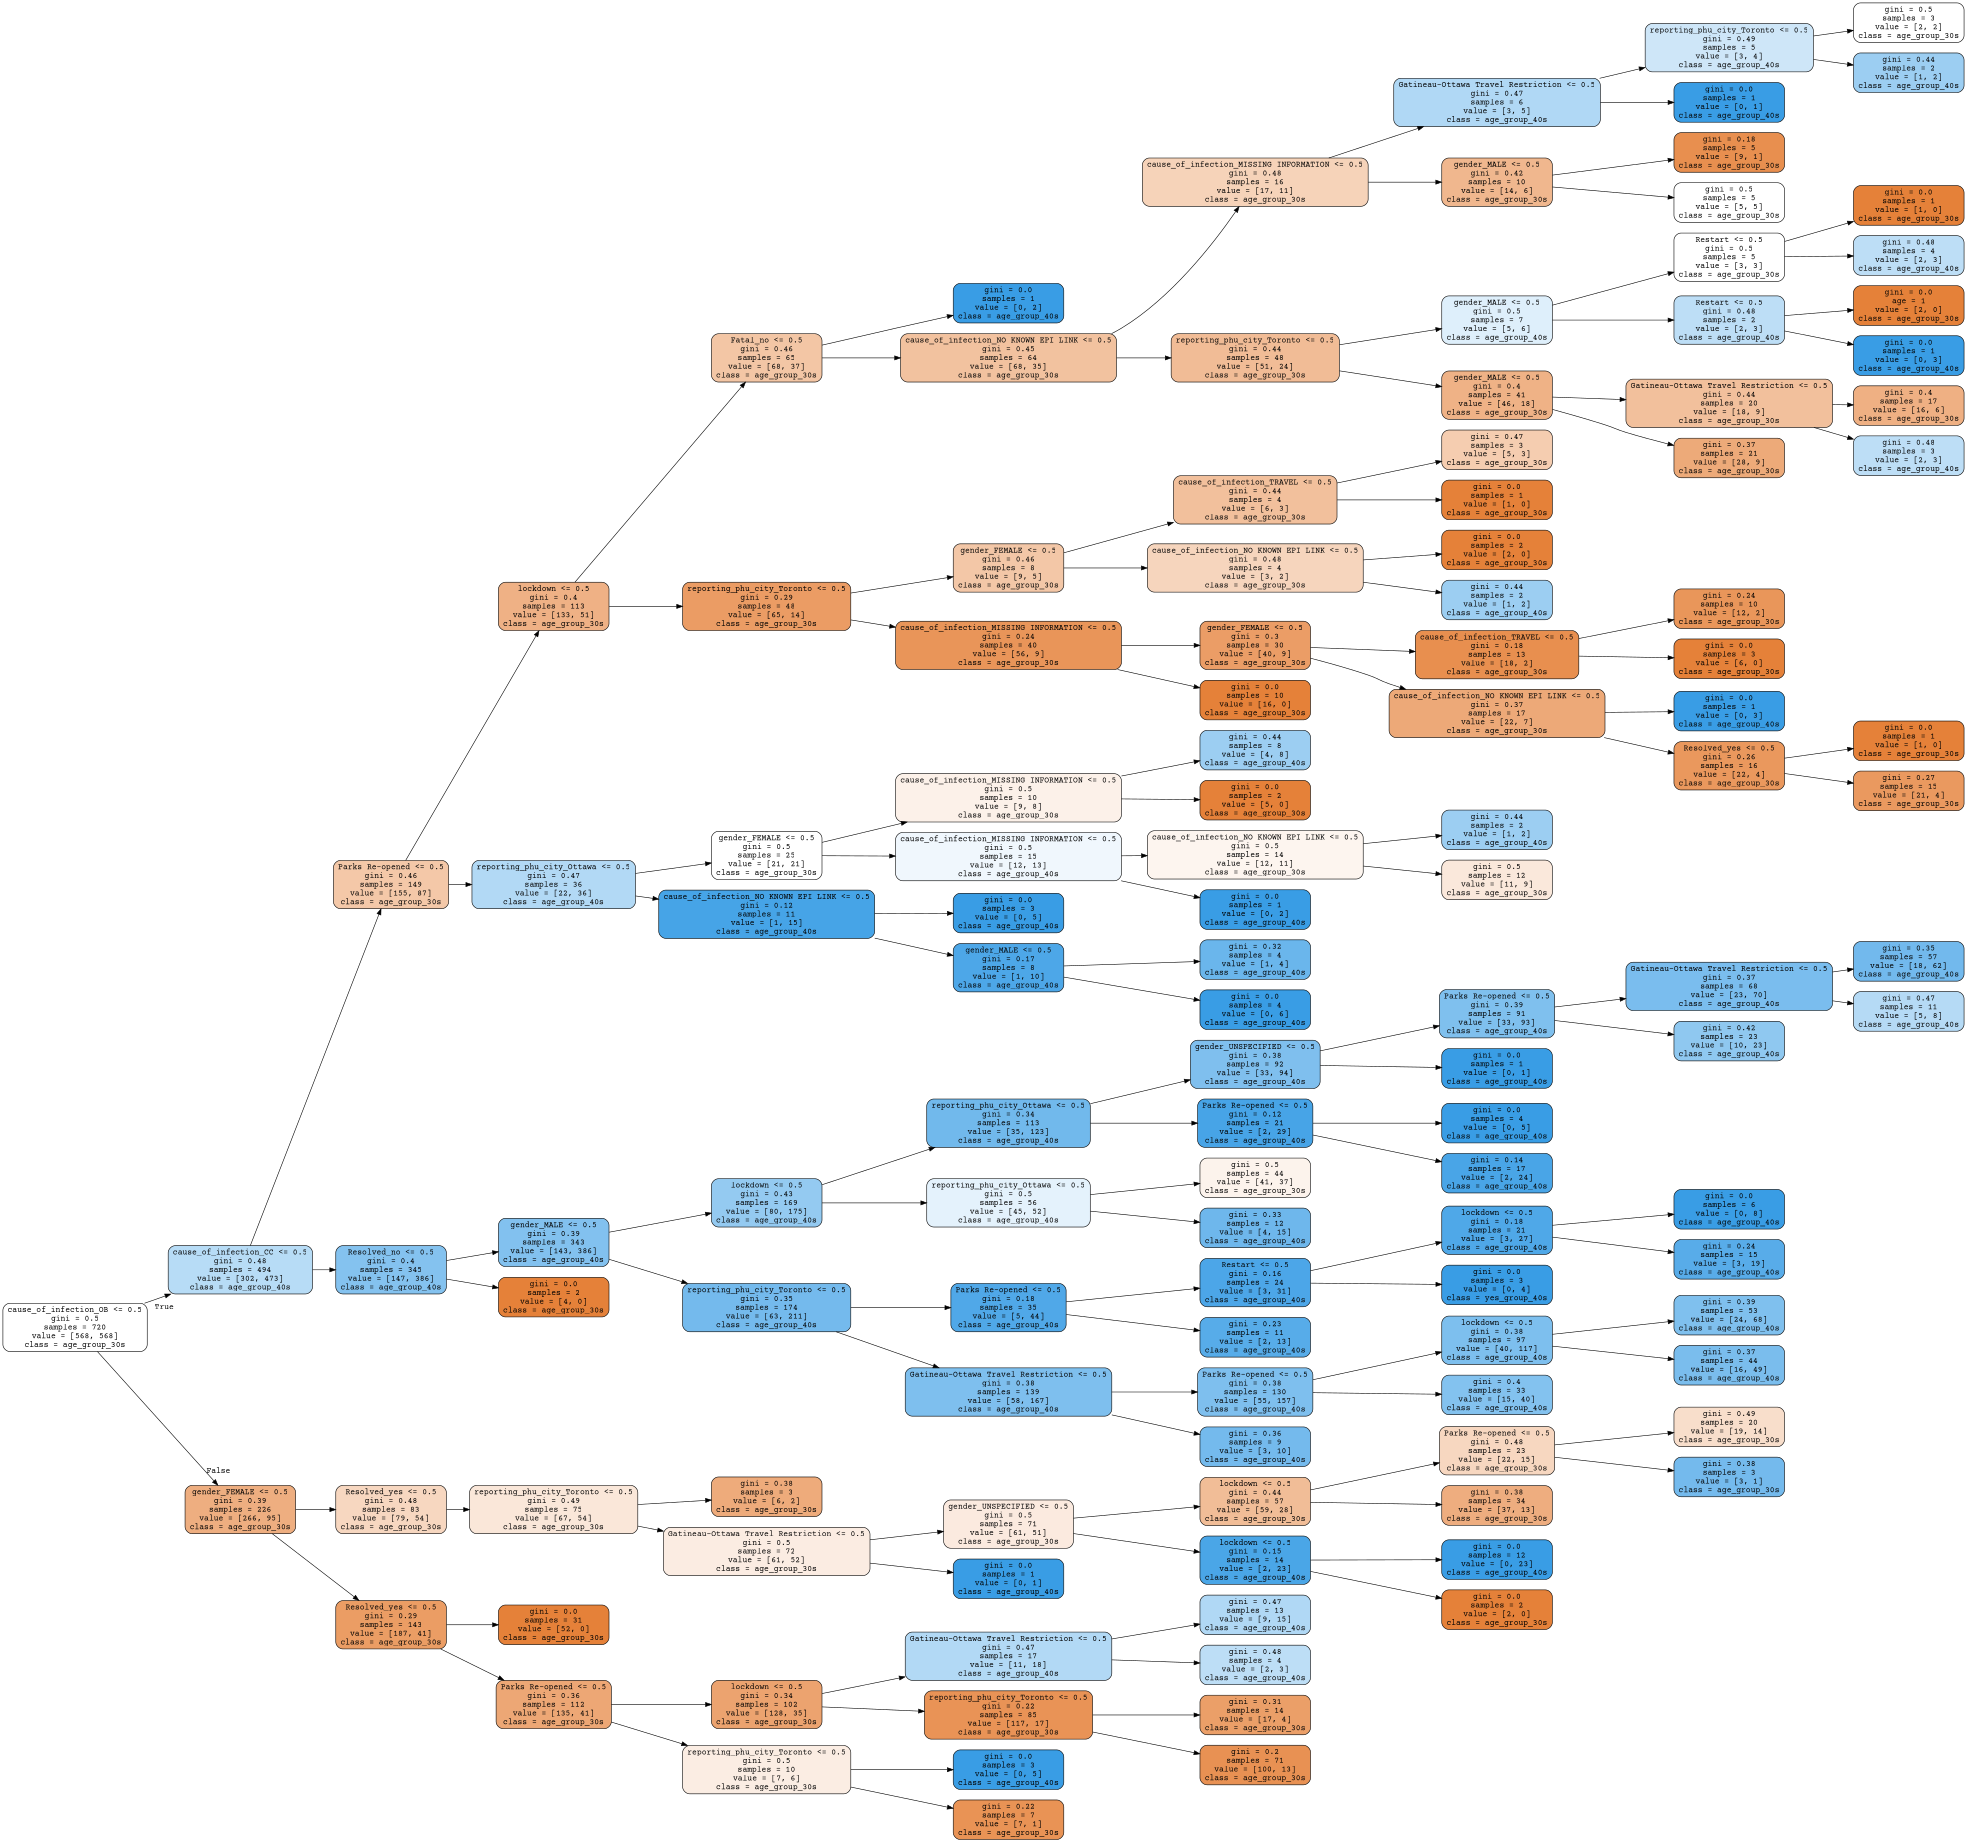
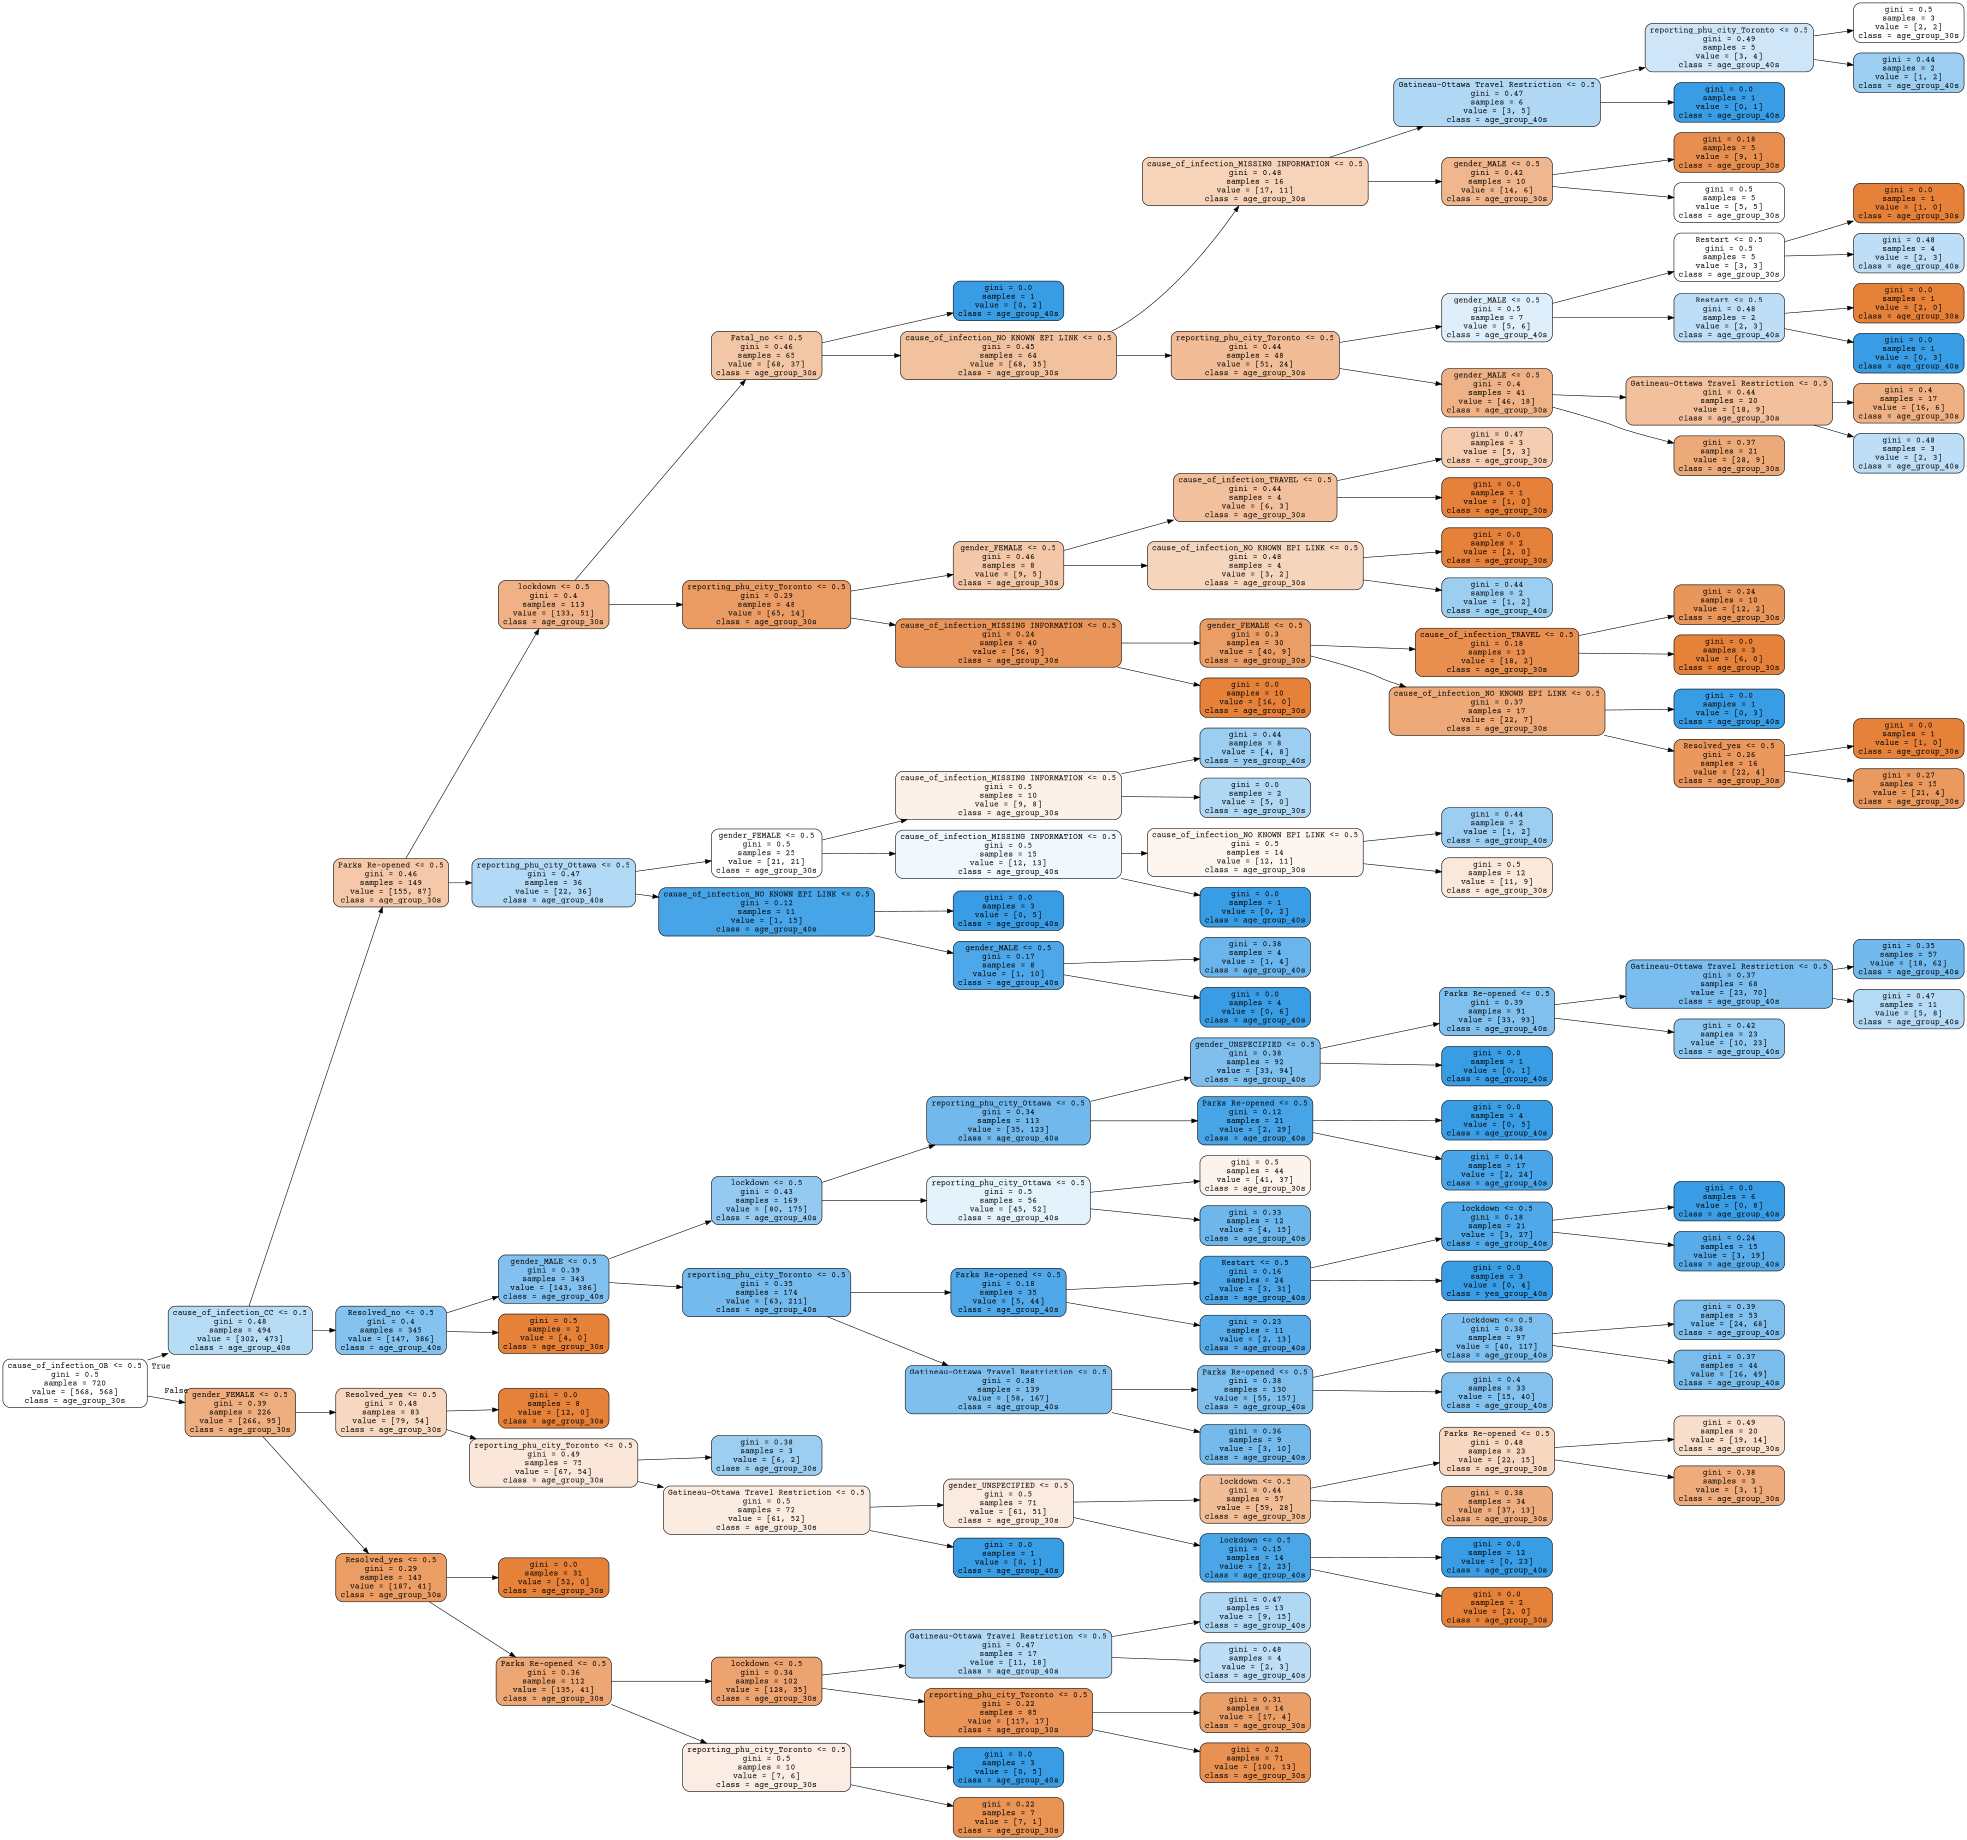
node "gini = 0.0 age = 1 value = [2, 0] class = age_group_30s": label "gini = 0.0 age = 1 value = [2, 0] class = age_group_30s" -> "gini = 0.0 samples = 1 value = [2, 0] class = age_group_30s"
node "gini = 0.44 samples = 8 value = [4, 8] class = age_group_40s": label "gini = 0.44 samples = 8 value = [4, 8] class = age_group_40s" -> "gini = 0.44 samples = 8 value = [4, 8] class = yes_group_40s"
node "gini = 0.0 samples = 2 value = [5, 0] class = age_group_30s": fillcolor #e58139 -> #b0d8f5
node "gini = 0.32 samples = 4 value = [1, 4] class = age_group_40s": label "gini = 0.32 samples = 4 value = [1, 4] class = age_group_40s" -> "gini = 0.38 samples = 4 value = [1, 4] class = age_group_40s"
node "gini = 0.0 samples = 2 value = [4, 0] class = age_group_30s": label "gini = 0.0 samples = 2 value = [4, 0] class = age_group_30s" -> "gini = 0.5 samples = 2 value = [4, 0] class = age_group_30s"
node "gini = 0.0 samples = 8 value = [12, 0] class = age_group_30s": added
node "gini = 0.38 samples = 3 value = [3, 1] class = age_group_30s": fillcolor #74baed -> #eeab7b
node "gini = 0.38 samples = 3 value = [6, 2] class = age_group_30s": fillcolor #eeab7b -> #9ccef2
